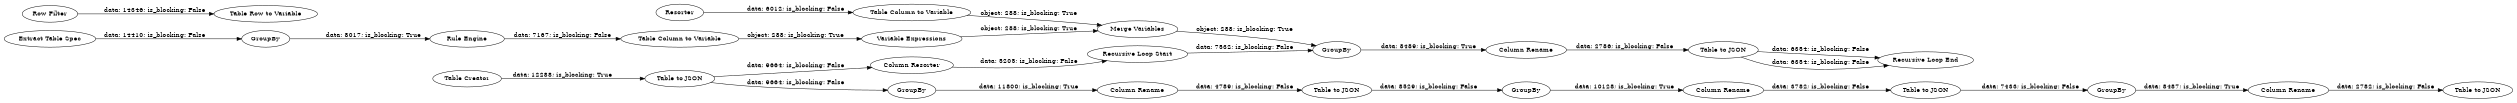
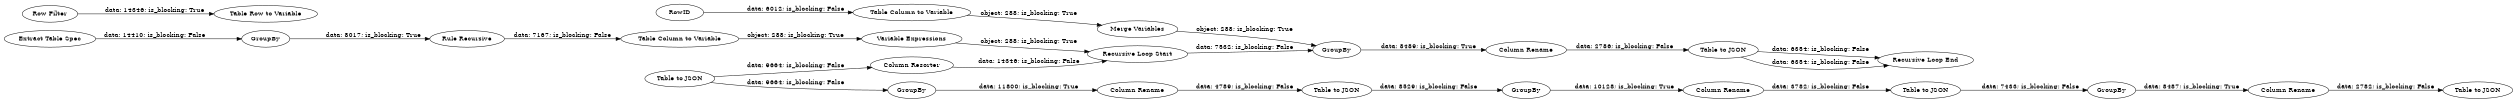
edge "Row Filter" -> "Table Row to Variable": label "data: 14346; is_blocking: False" -> "data: 14346; is_blocking: True"
node "Resorter": label "Resorter" -> "RowID"
edge "Variable Expressions" -> "Merge Variables": now "Variable Expressions" -> "Recursive Loop Start"
node "Rule Engine": label "Rule Engine" -> "Rule Recursive"
edge "Column Resorter" -> "Recursive Loop Start": label "data: 5205; is_blocking: False" -> "data: 14346; is_blocking: False"
node "Table Creator": removed
